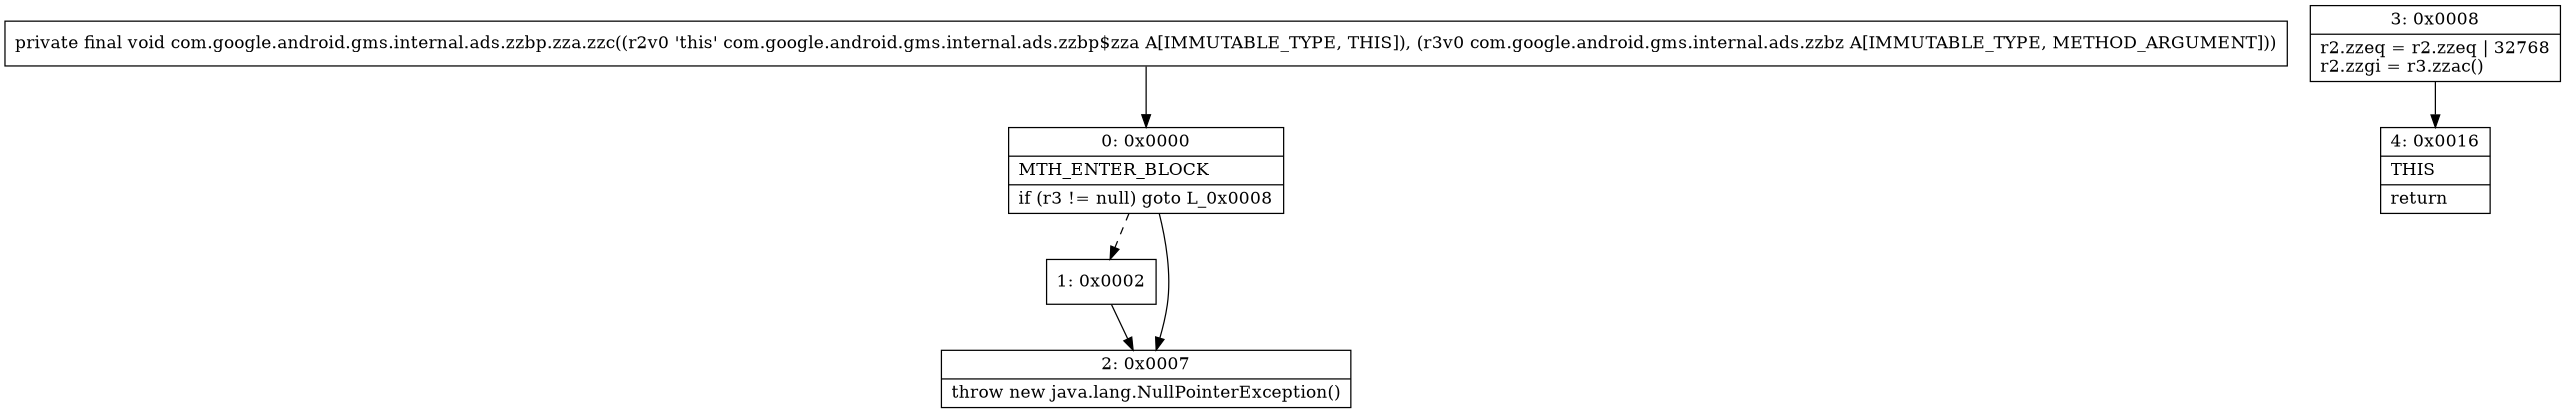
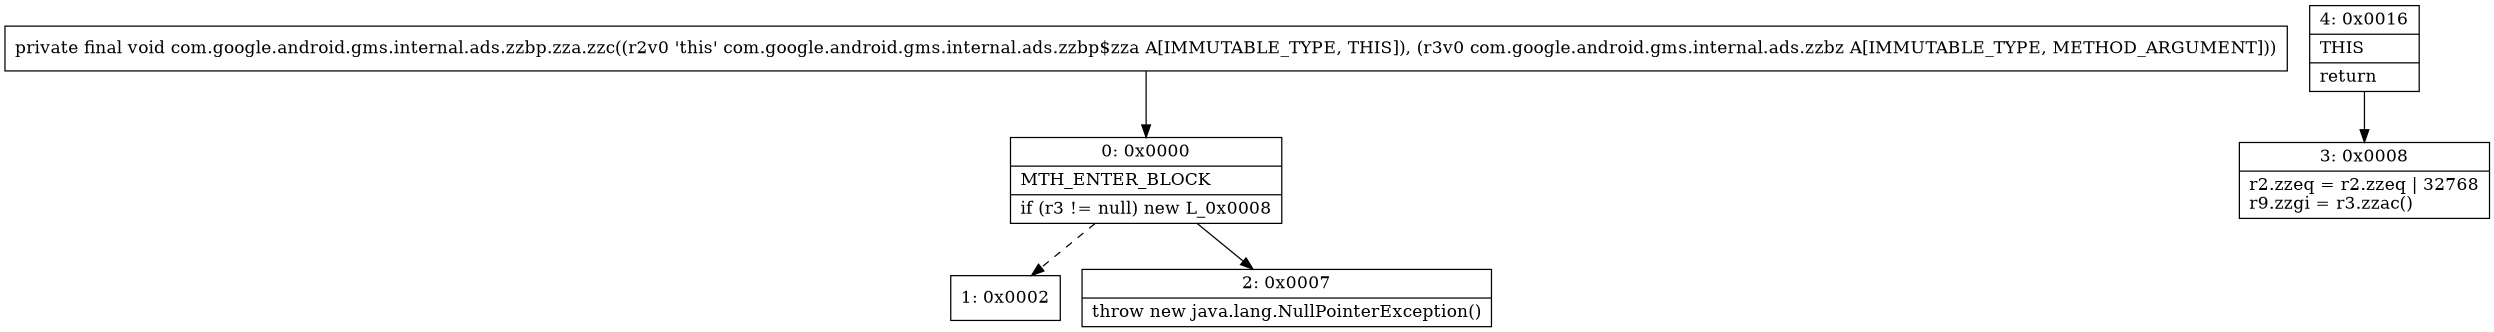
node "3: 0x0008": text "r2.zzgi = r3.zzac()" -> "r9.zzgi = r3.zzac()"
edge "3: 0x0008" -> "4: 0x0016": reversed
node "0: 0x0000": text "if (r3 != null) goto L_0x0008" -> "if (r3 != null) new L_0x0008"
edge "1: 0x0002" -> "2: 0x0007": removed
